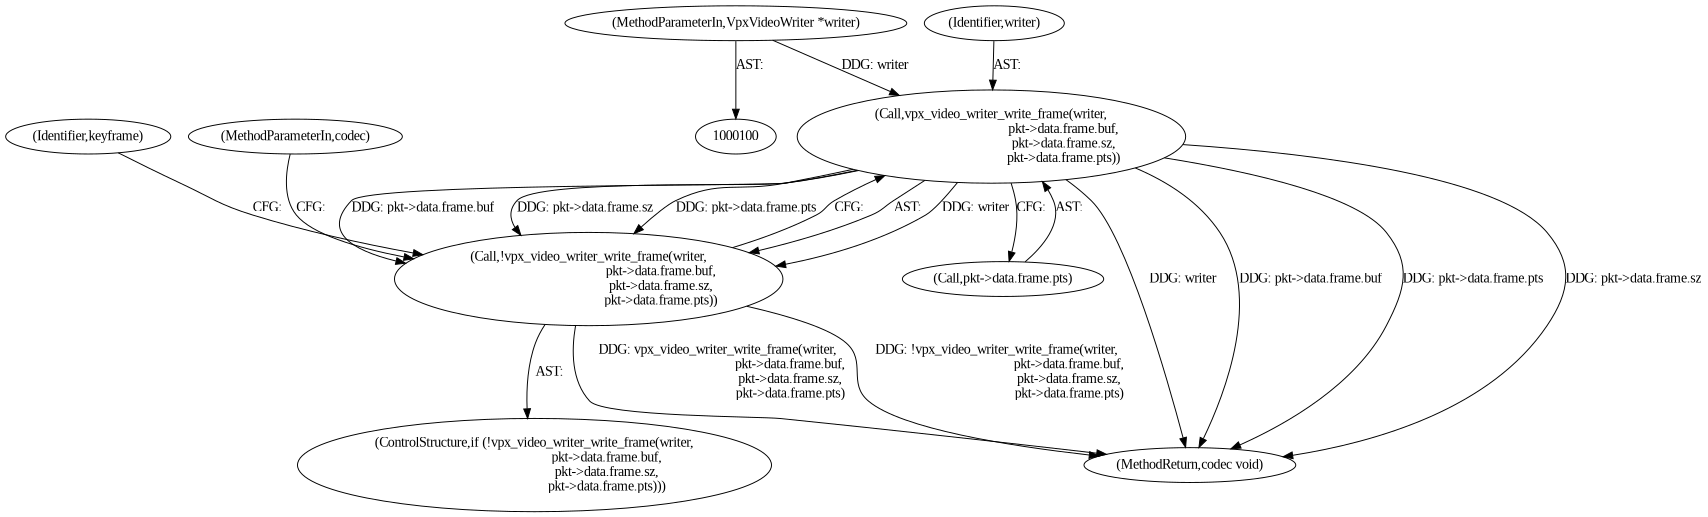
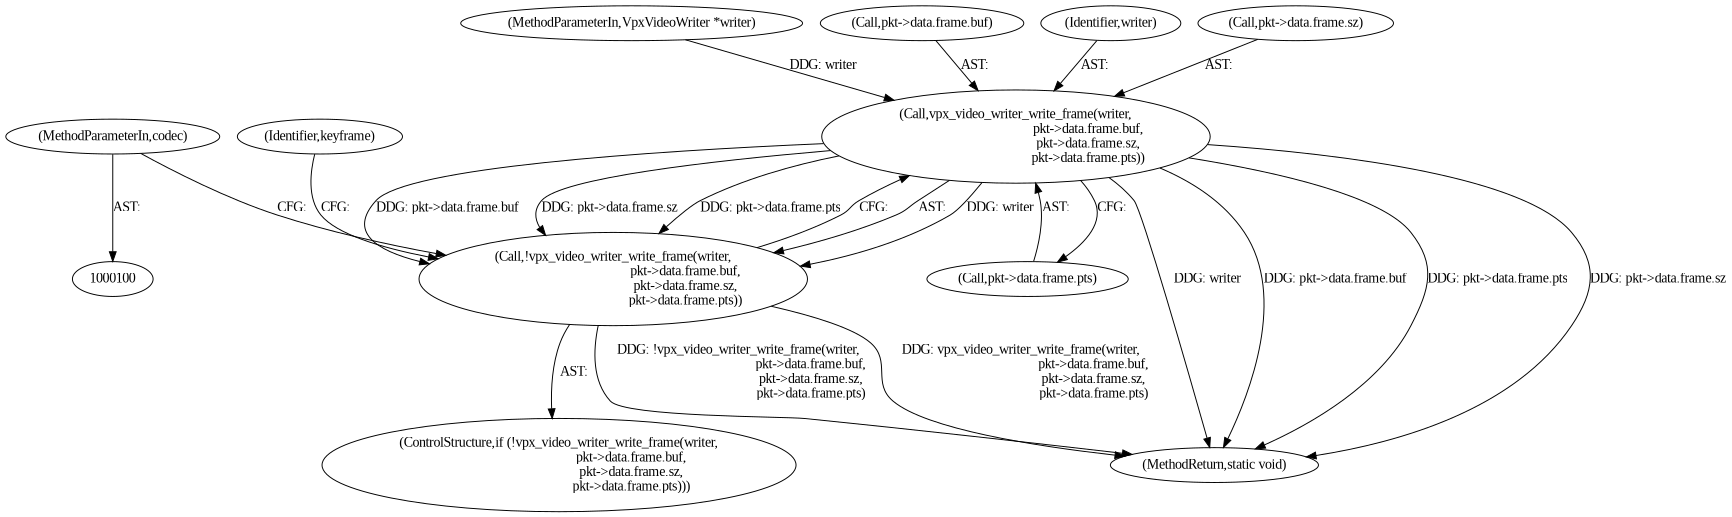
node "(Call,pkt->data.frame.buf)": added
node "(Call,pkt->data.frame.sz)": added
edge "(MethodParameterIn,VpxVideoWriter *writer)" -> "1000100": now "(MethodParameterIn,codec)" -> "1000100"
node "(MethodReturn,codec void)": label "(MethodReturn,codec void)" -> "(MethodReturn,static void)"
